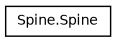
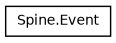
node "Spine.Spine": label "Spine.Spine" -> "Spine.Event"
